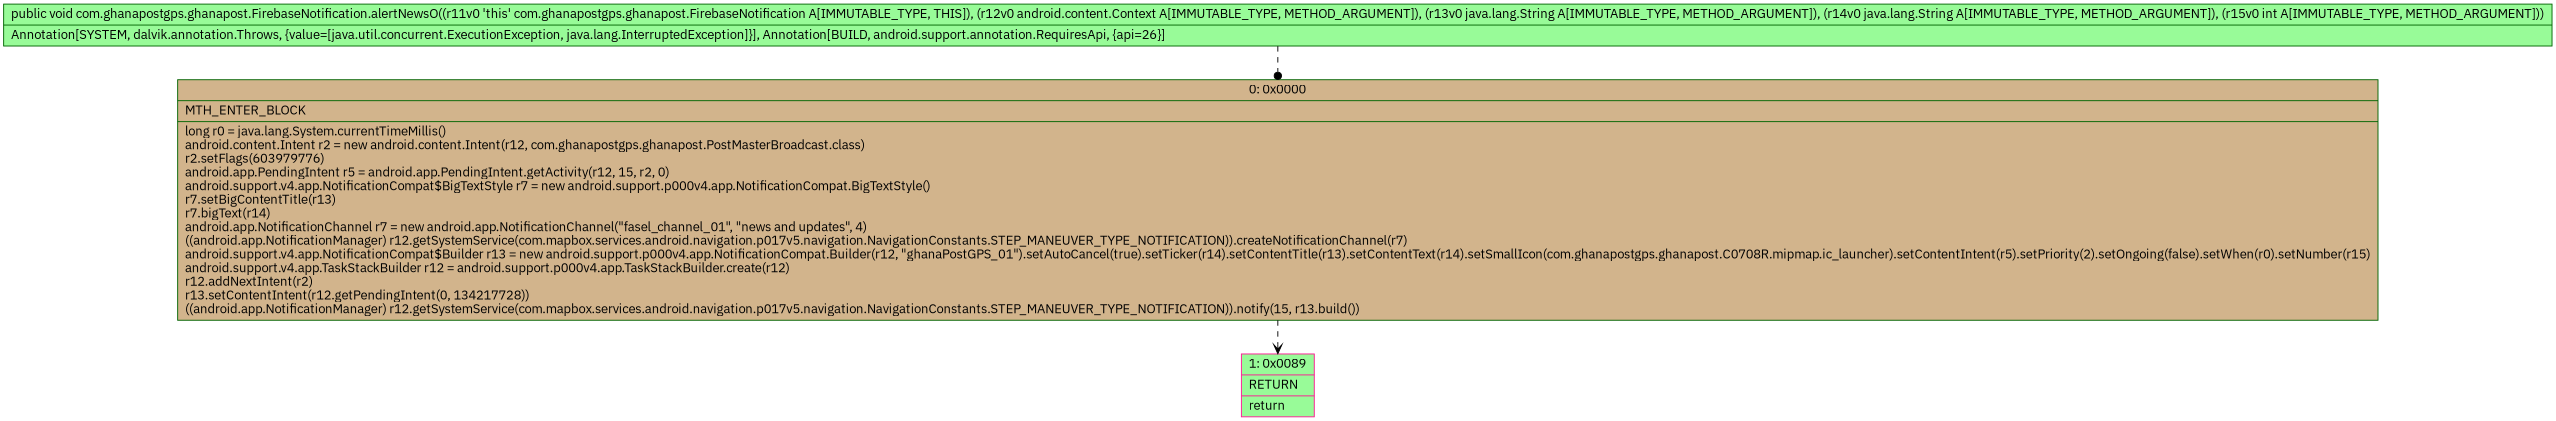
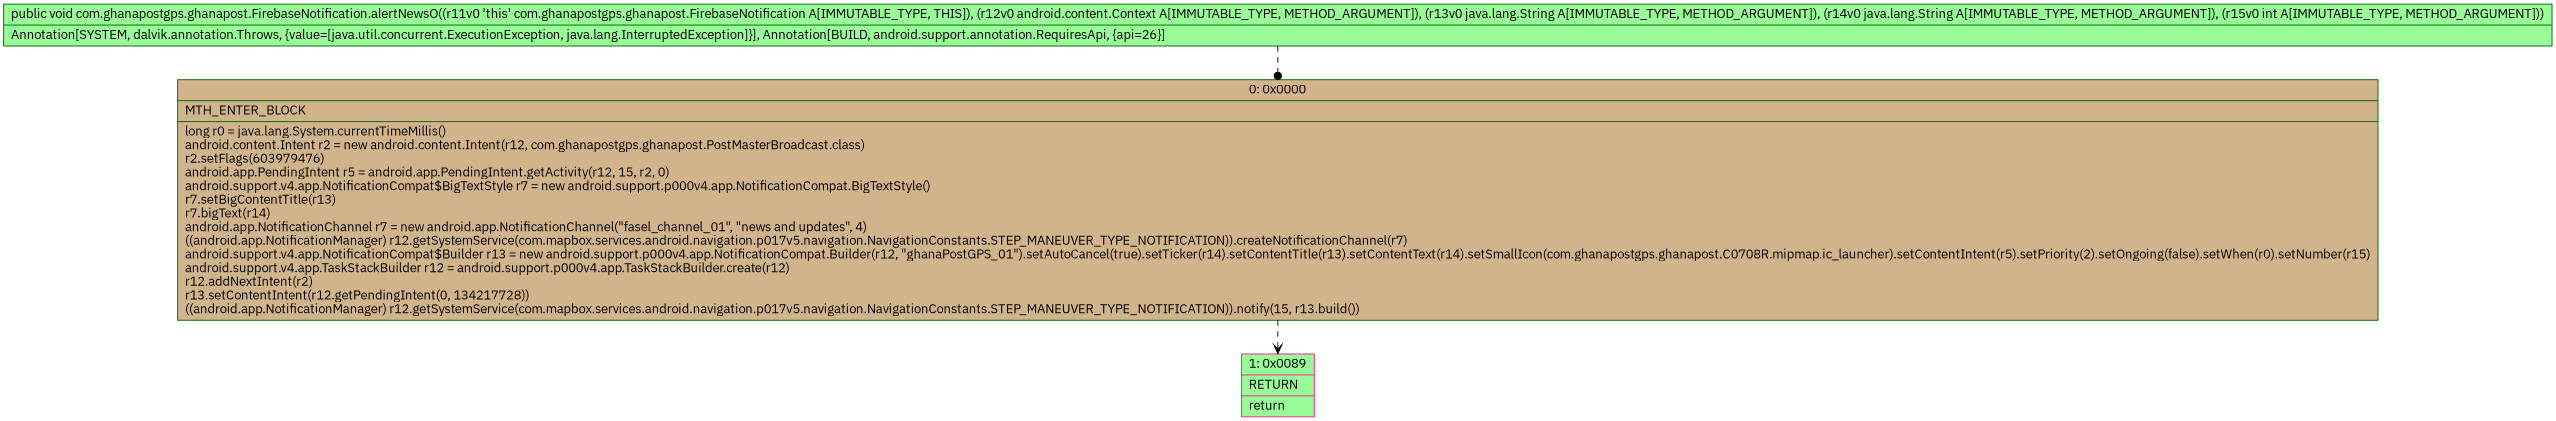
node "0: 0x0000": text "r2.setFlags(603979776)" -> "r2.setFlags(603979476)"
